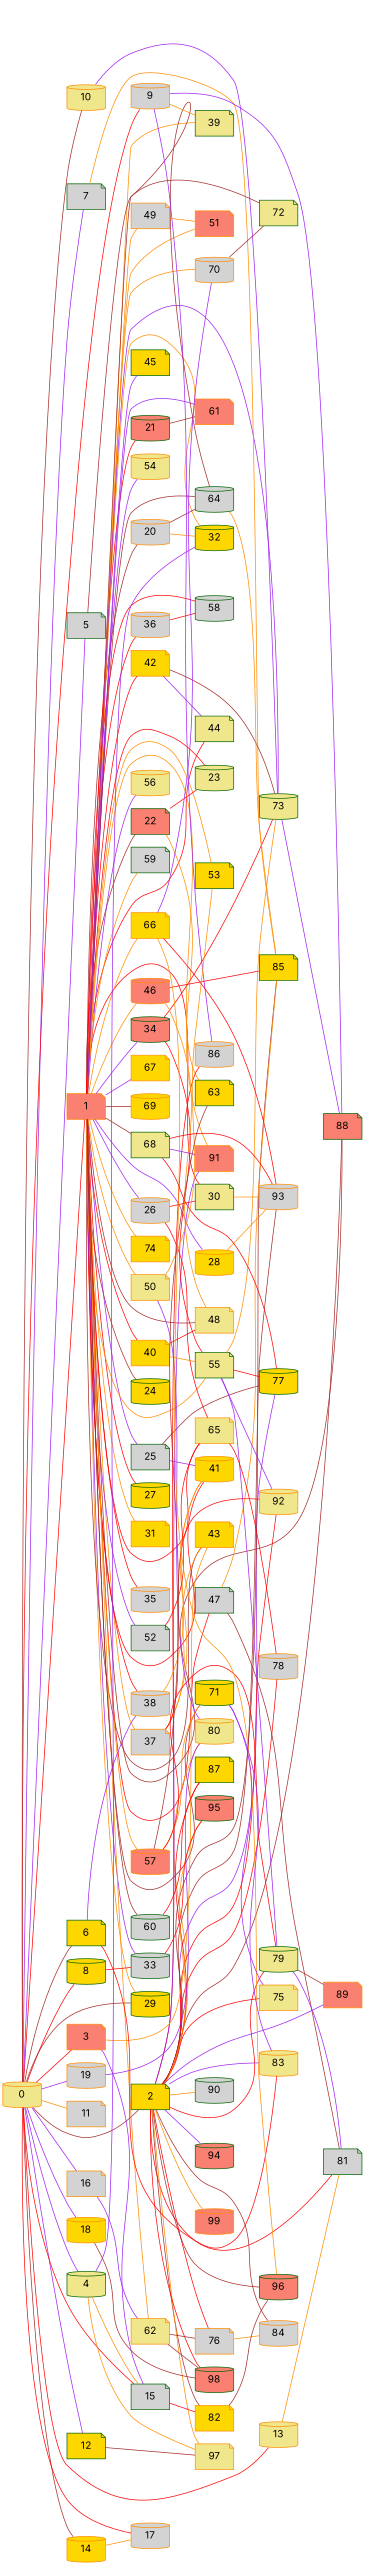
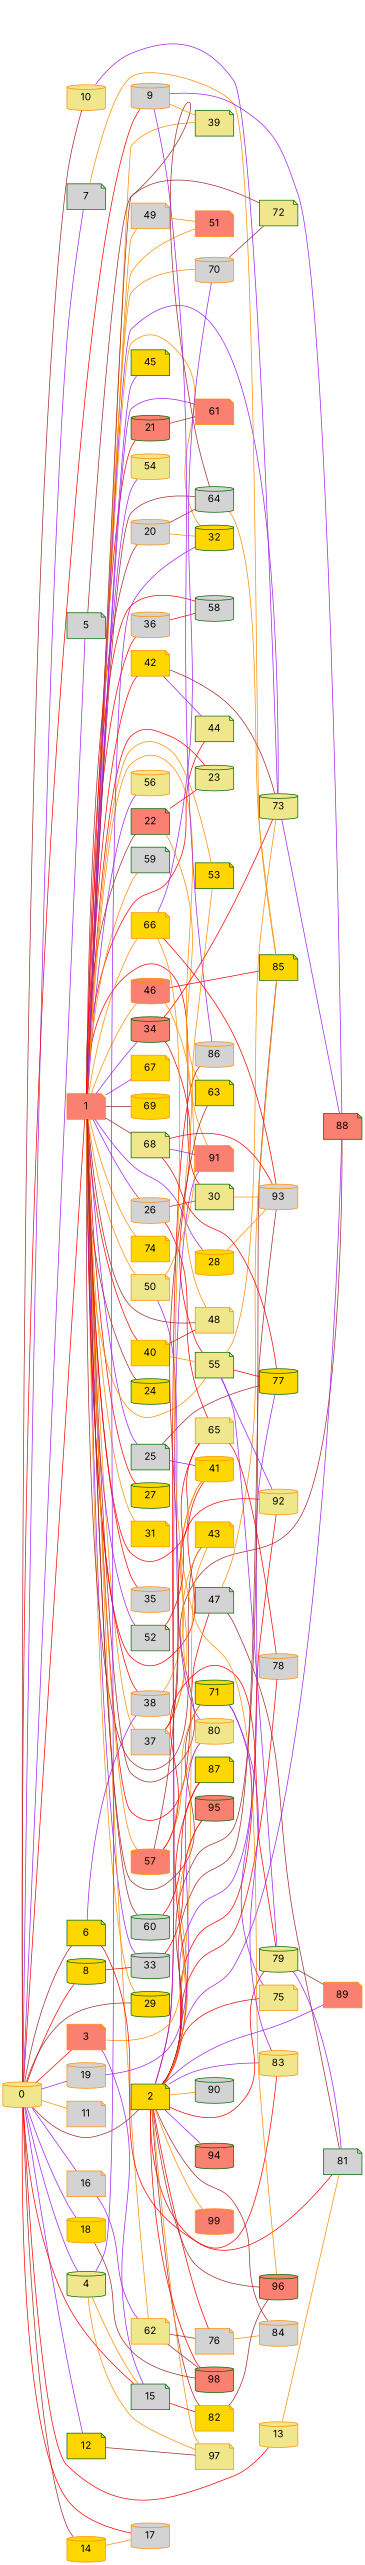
edge "88" -- "2": color brown -> purple
